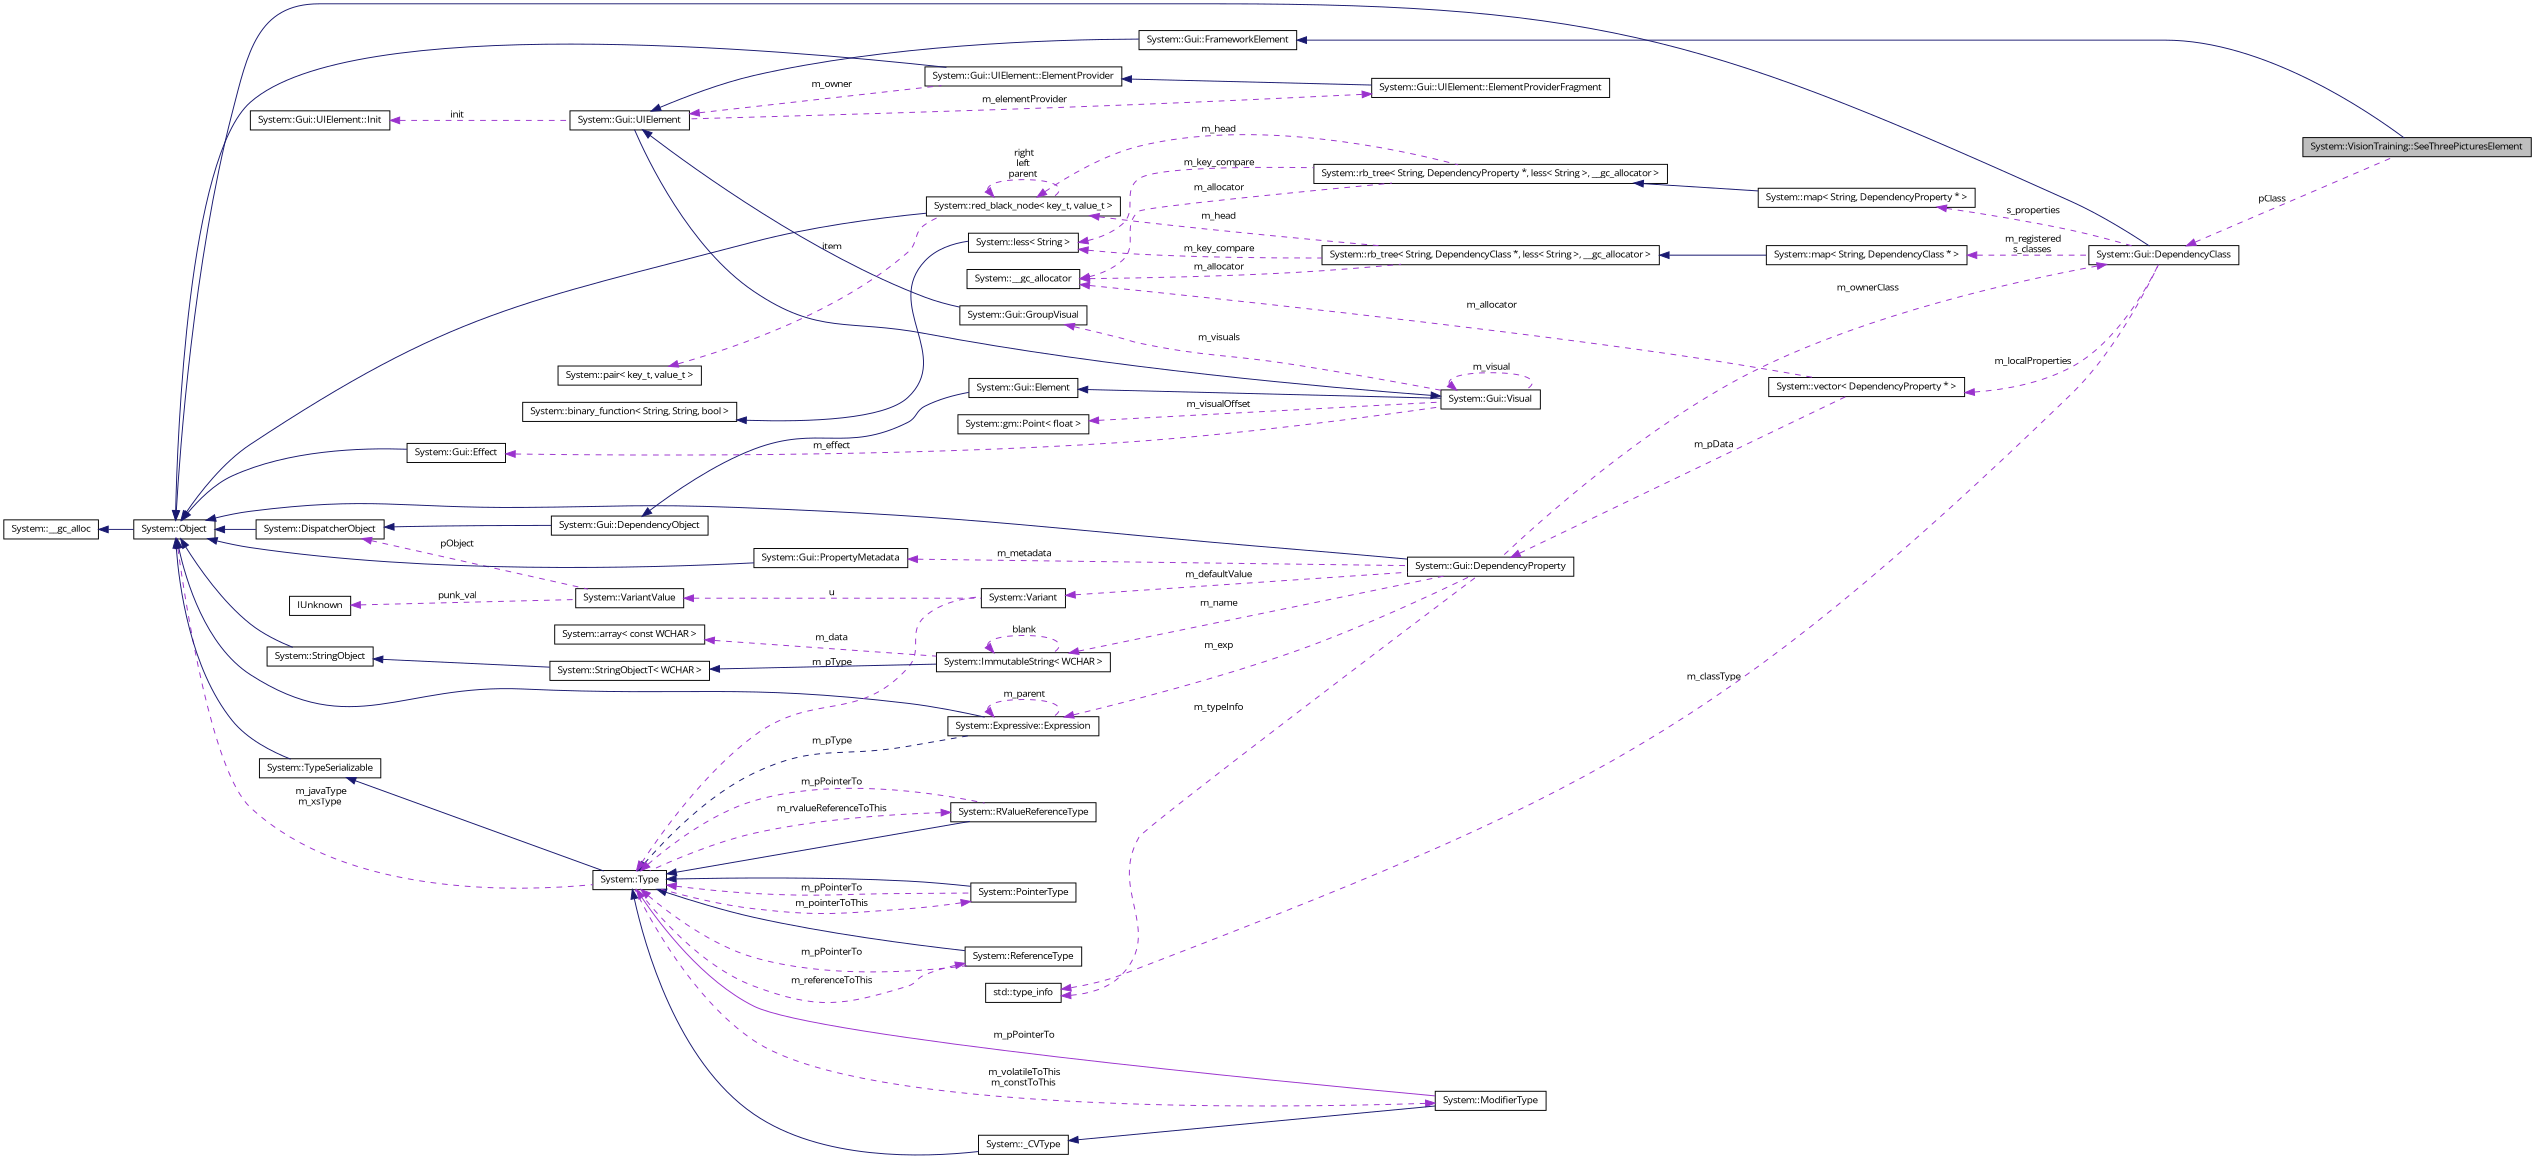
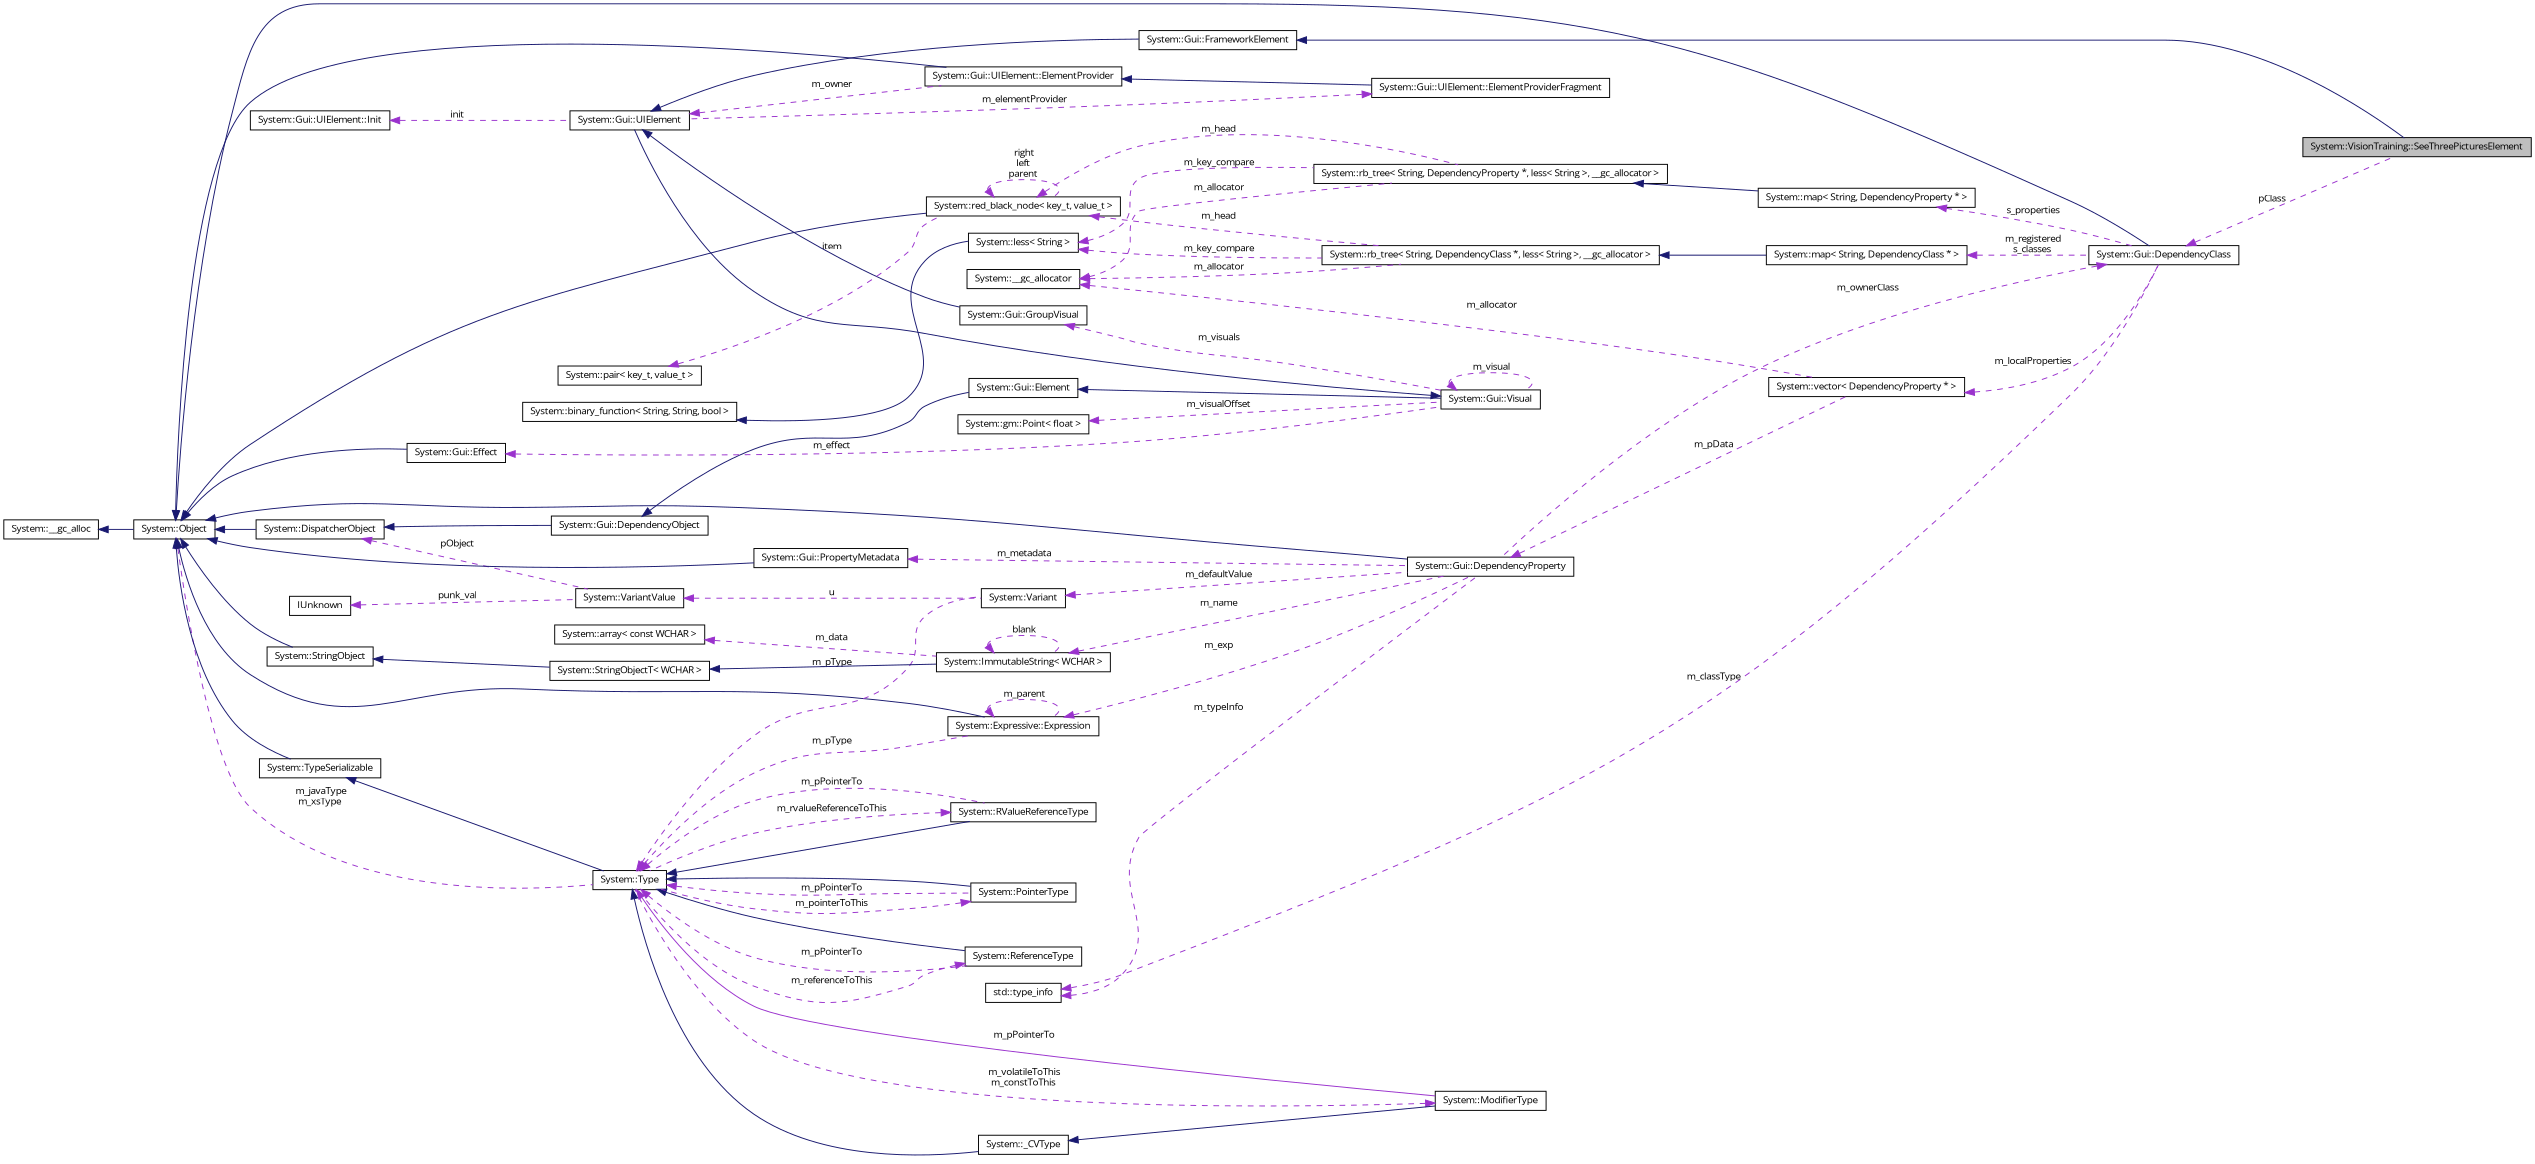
edge "System::Expressive::Expression" -> "System::Type": color midnightblue -> darkorchid3
